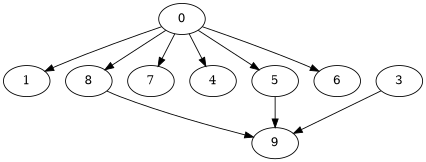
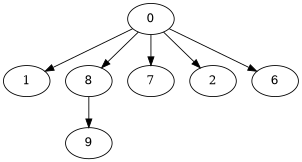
node "4": label "4" -> "2"
node "5": removed
node "3": removed
